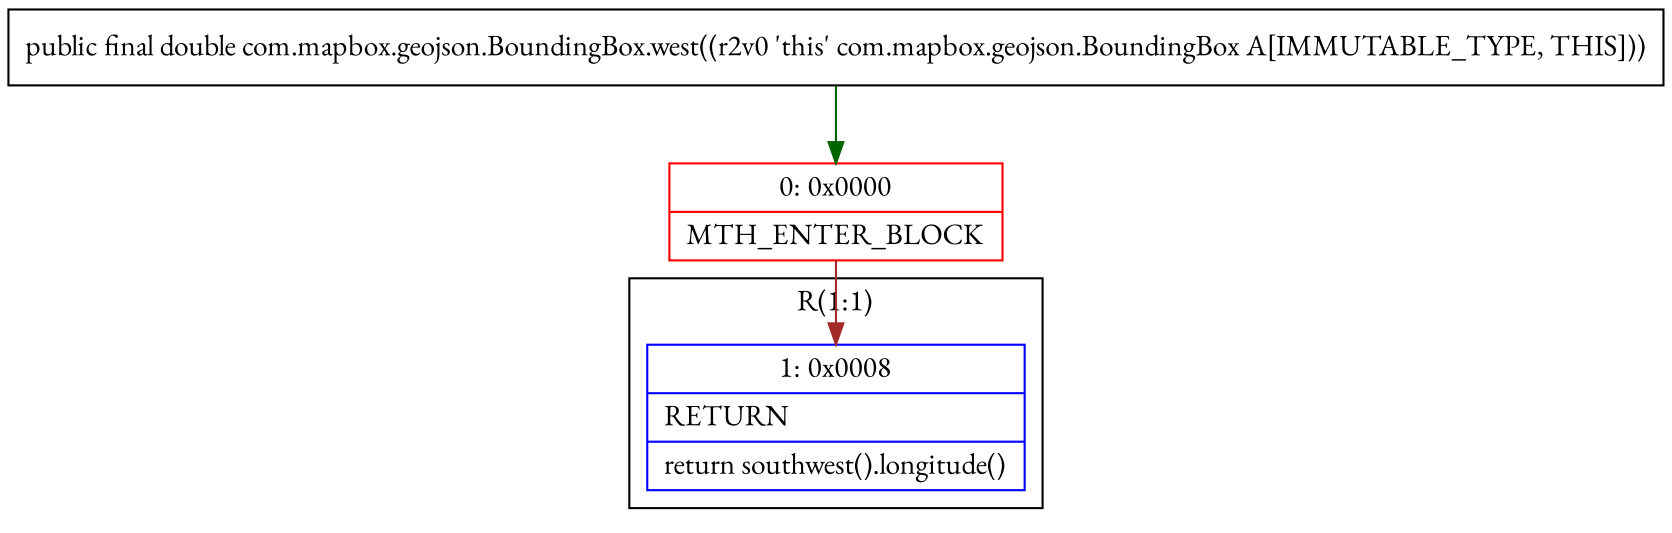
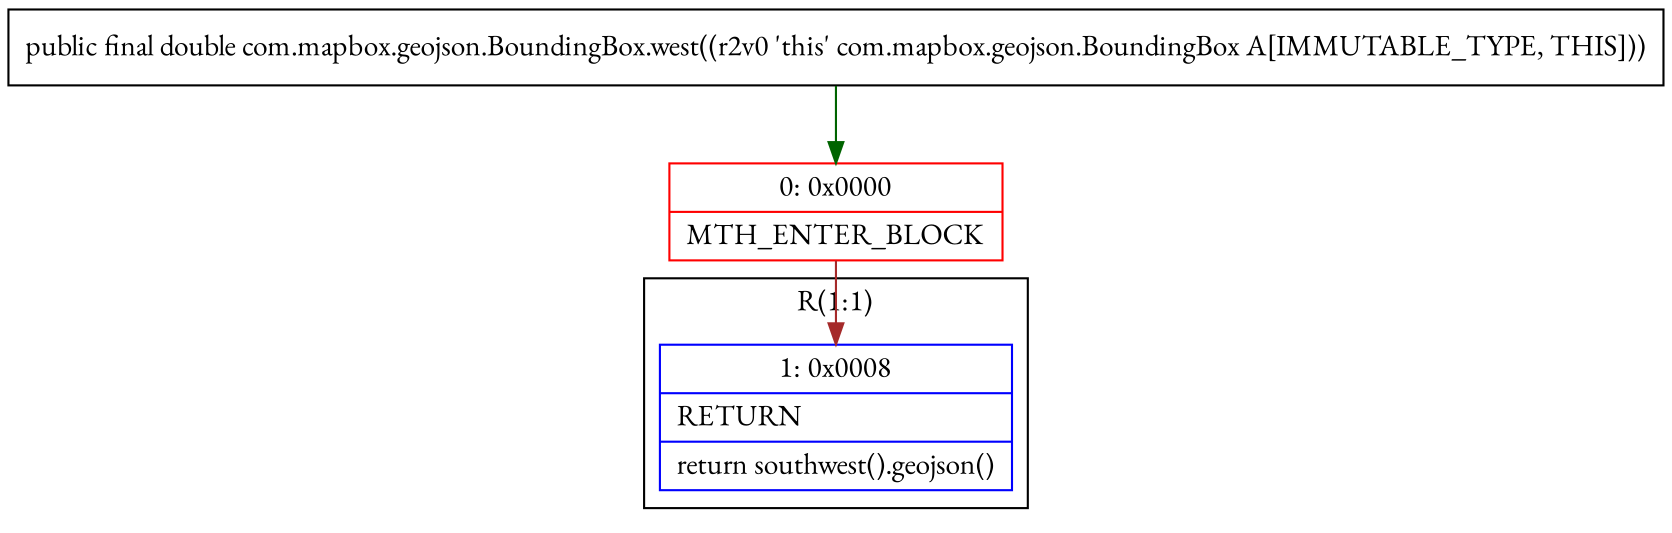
node "1: 0x0008": text "return southwest().longitude()" -> "return southwest().geojson()"
